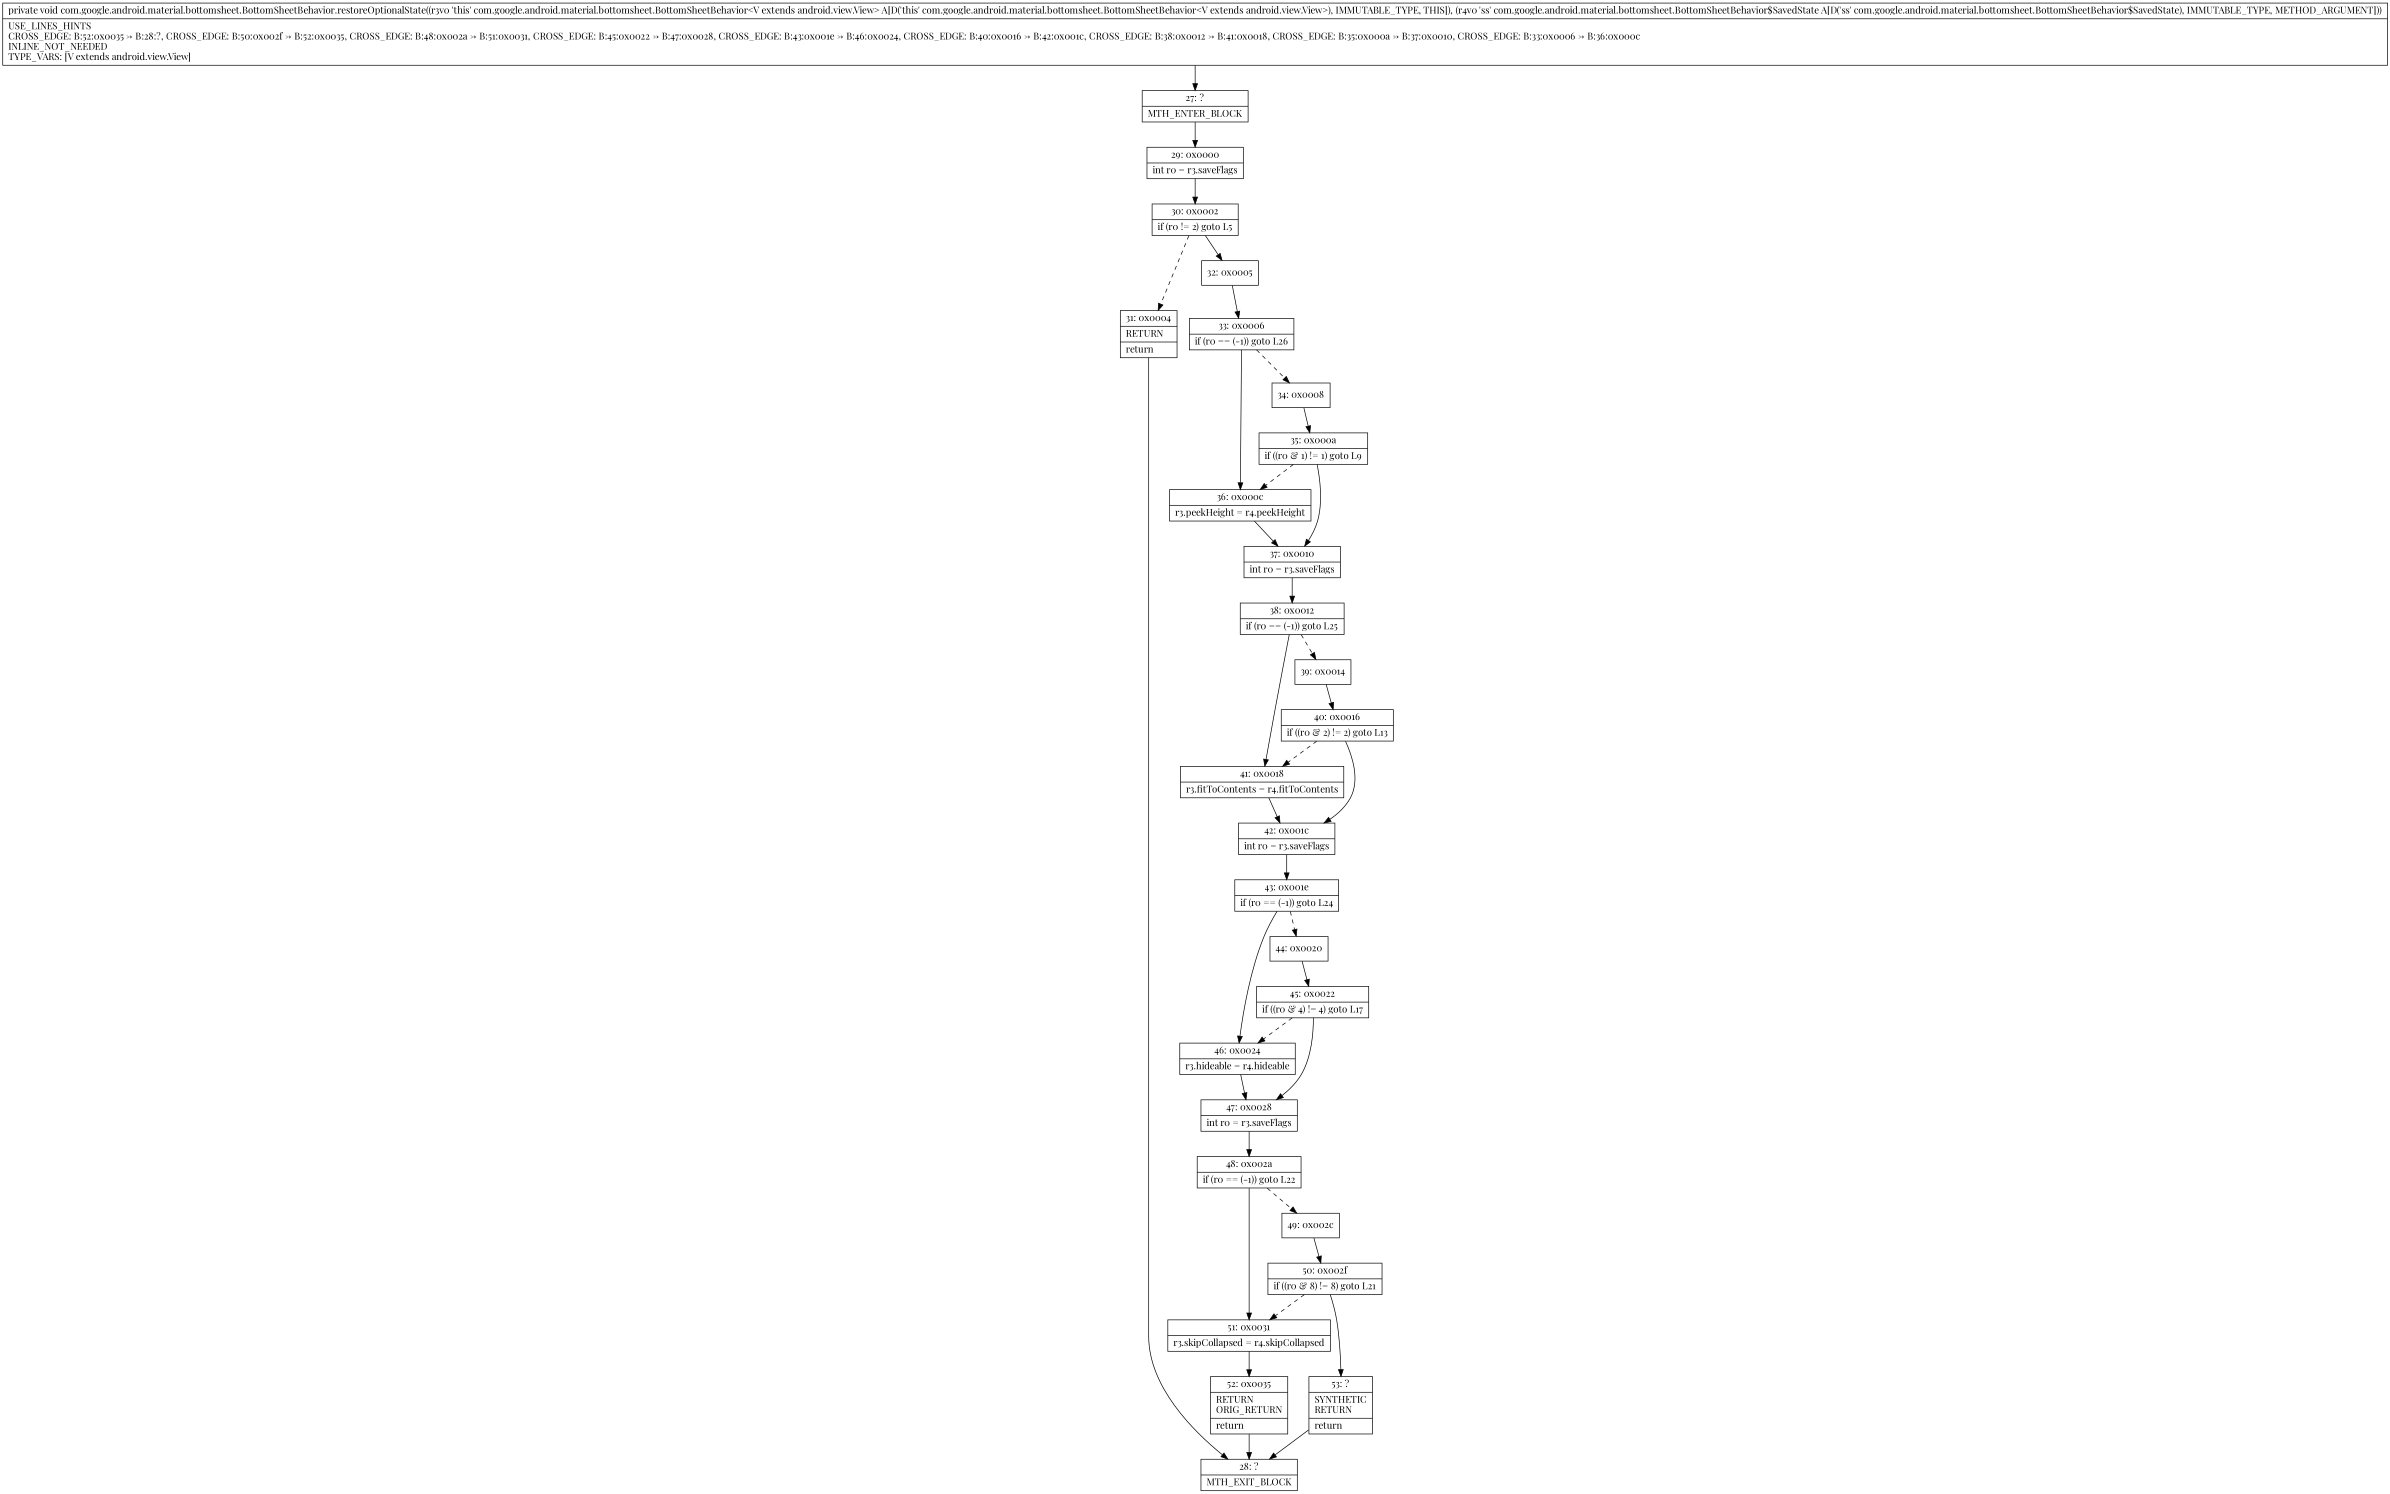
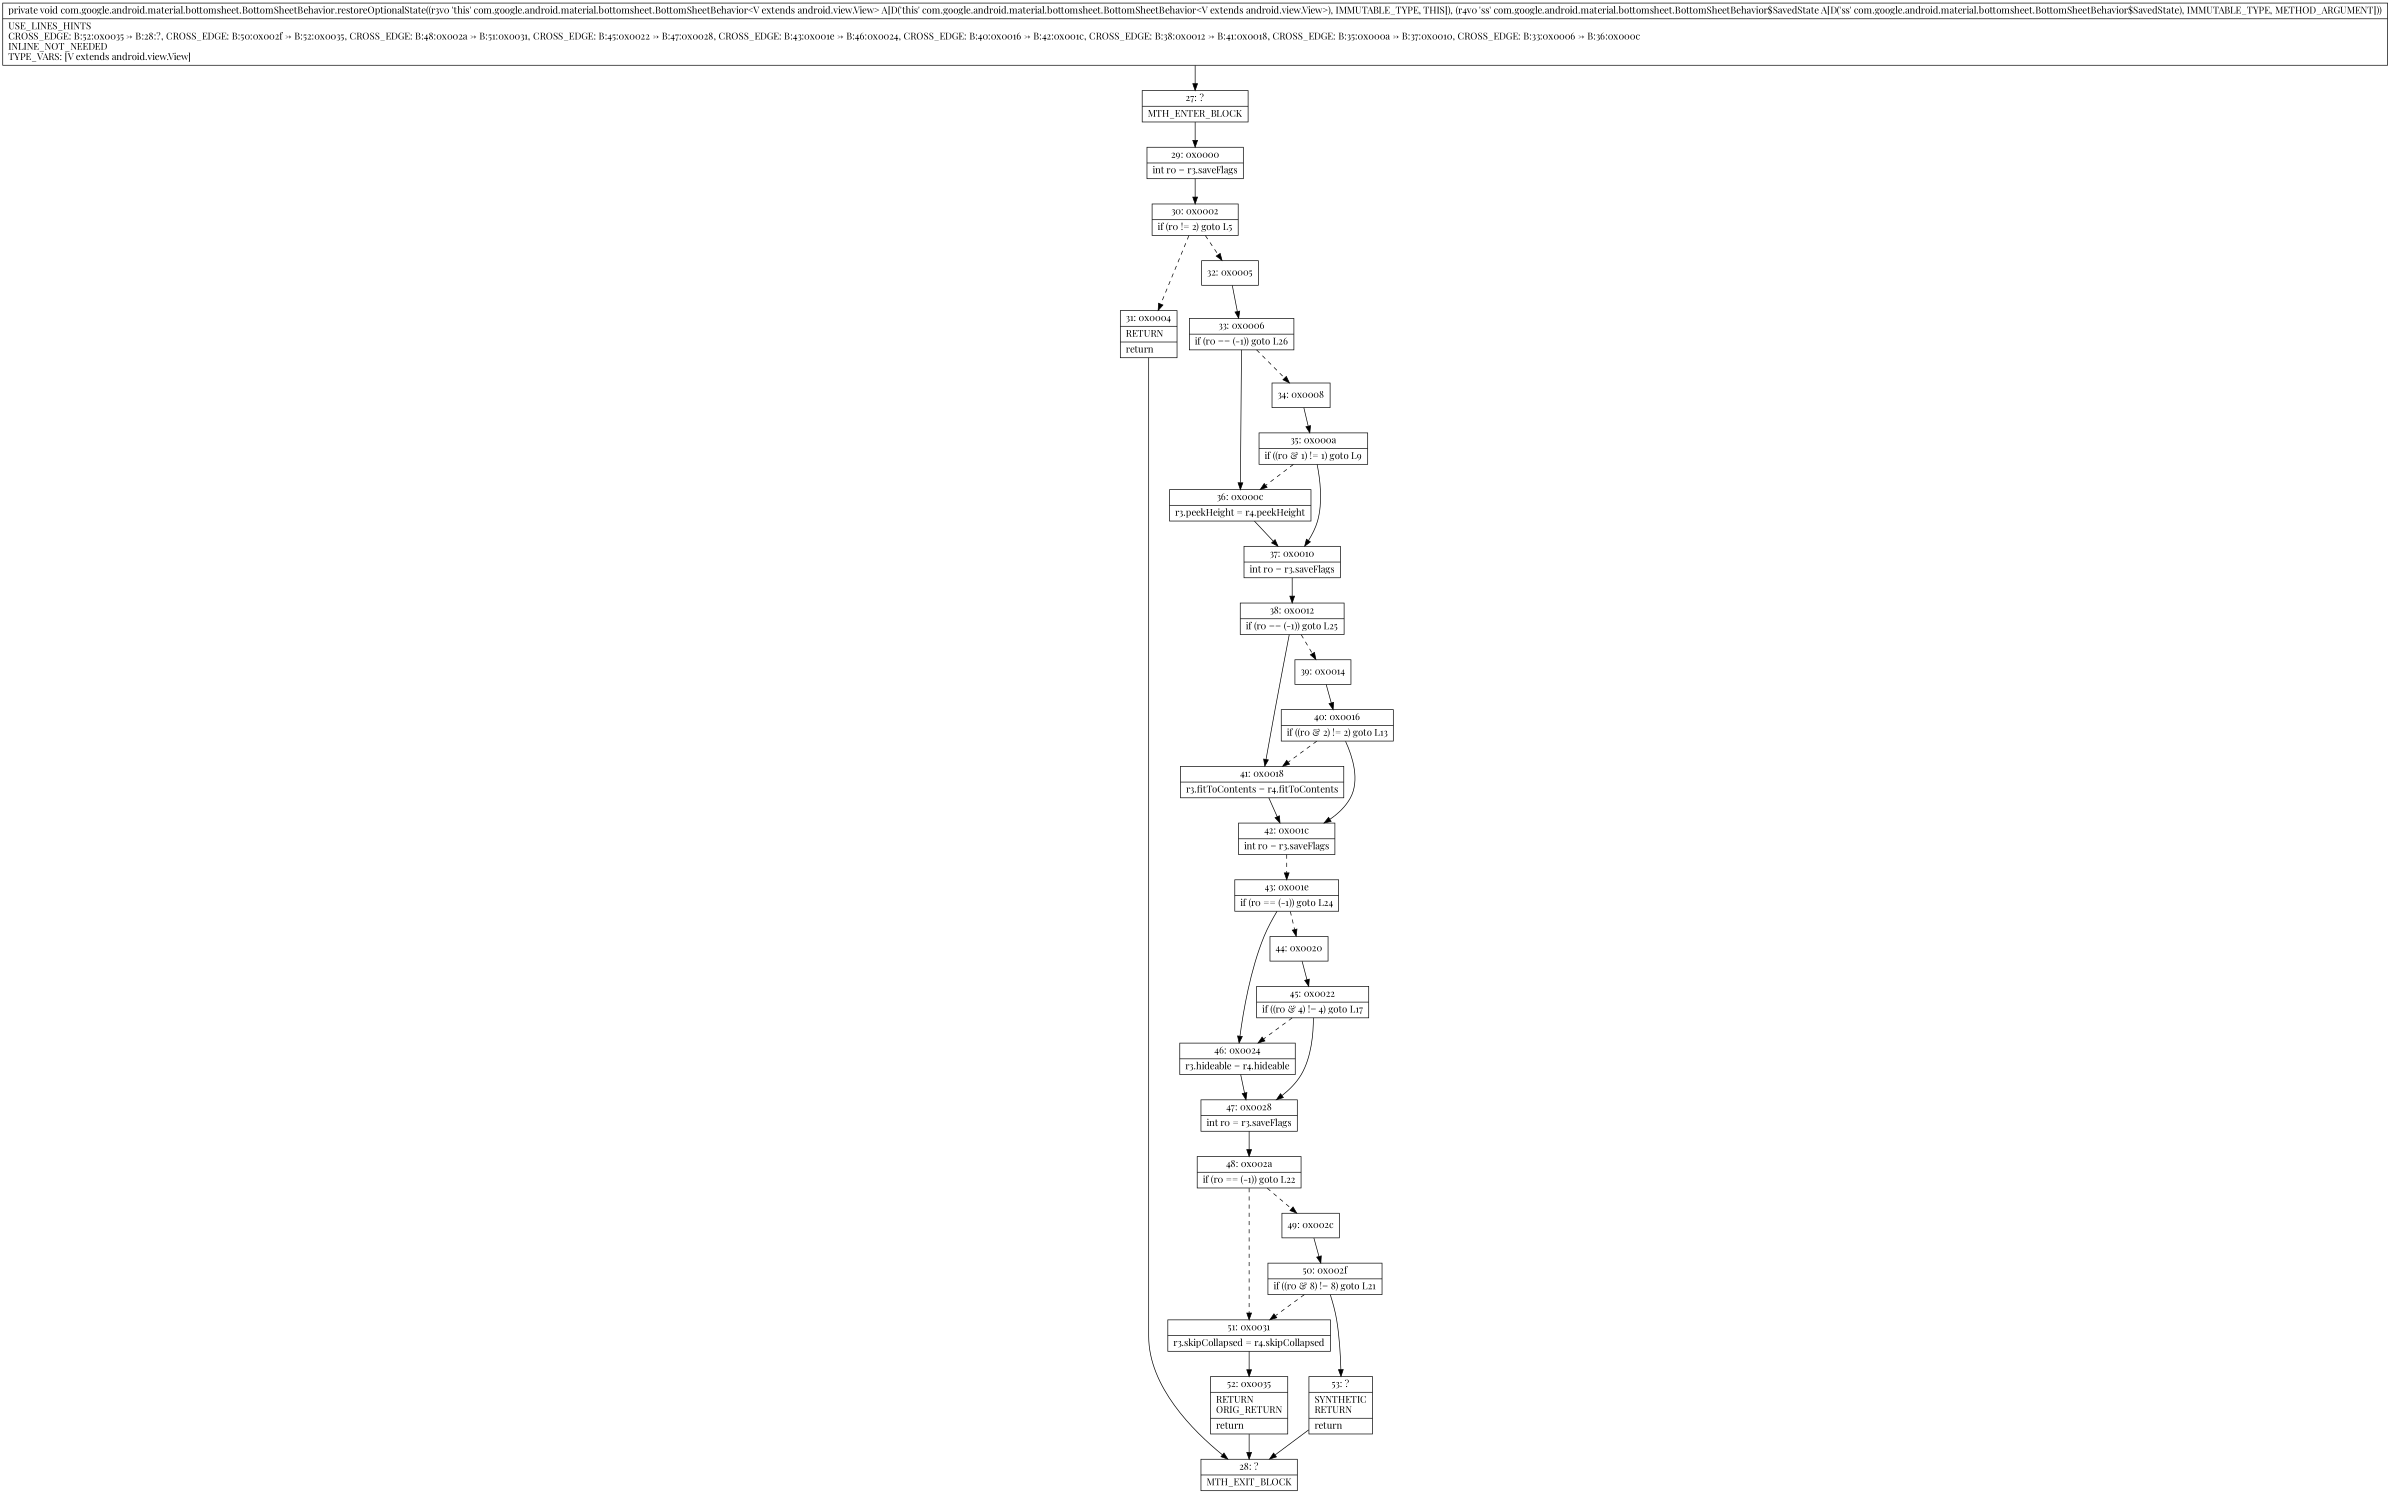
edge "30: 0x0002" -> "32: 0x0005": style solid -> dashed
edge "42: 0x001c" -> "43: 0x001e": style solid -> dashed
edge "48: 0x002a" -> "51: 0x0031": style solid -> dashed
